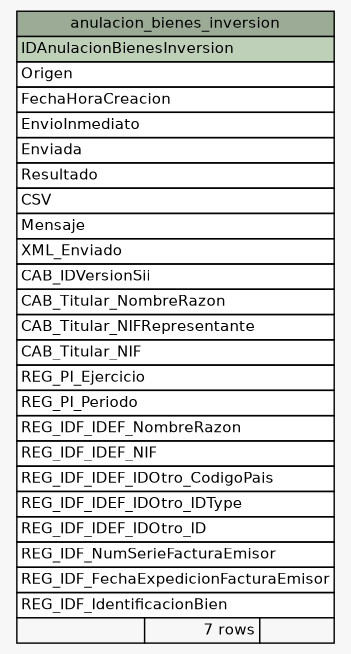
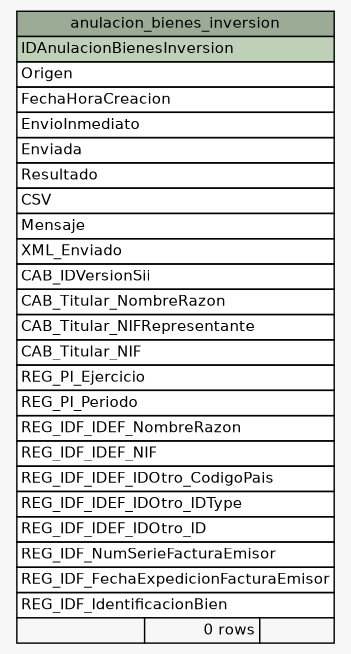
node "anulacion_bienes_inversion": text "7 rows" -> "0 rows"
